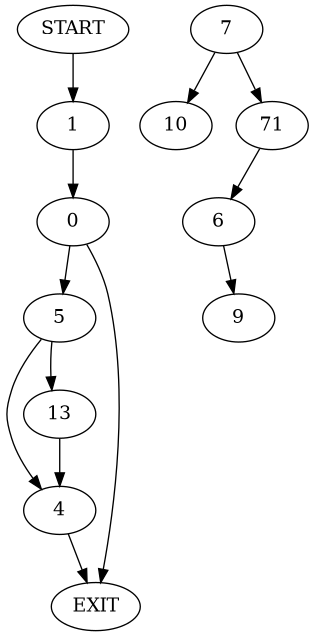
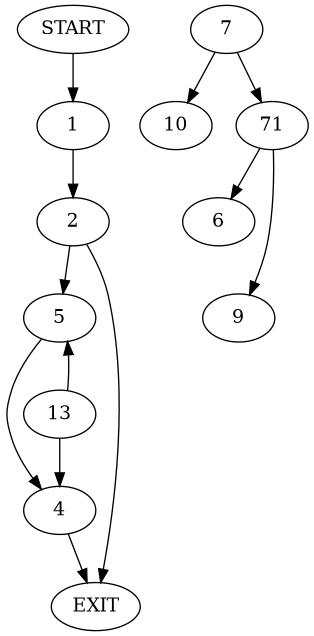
node "0": label "0" -> "2"
edge "6" -> "9": now "71" -> "9"
edge "5" -> "13": reversed
